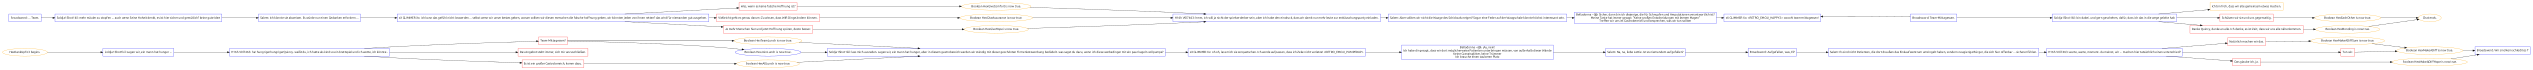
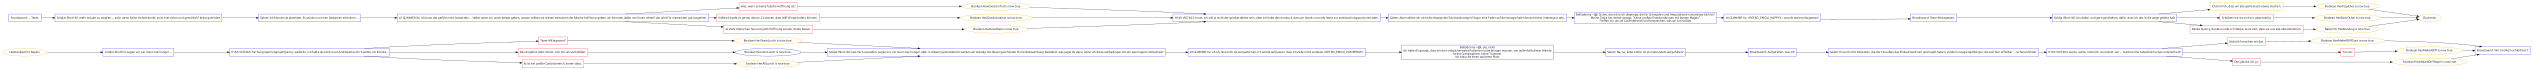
node "Boolean HexTogether is now true.": added
edge "Broadsword: Team-Mittagessen." -> "xX GLIMMER Xx: <RETRO_EMOJI_HAPPY2> ooooh! team-mittagessen!": reversed
node "Boolean HexBonding is now true.": label "Boolean HexBonding is now true." -> "Natürlich HexBonding is now true."
edge "Team-Mittagessen?" -> "Boolean HexJoinLunch is now true.": now "Das Angebot steht immer, sich mir anzuschließen." -> "Boolean HexJoinLunch is now true."
edge "Boolean HexMakeADiffSure is now true." -> "Boolean HexMakeADiff is now true.": now "Boolean HexMakeADiffSure is now true." -> "Broadsword: Wir sind kein schlechtes T"
